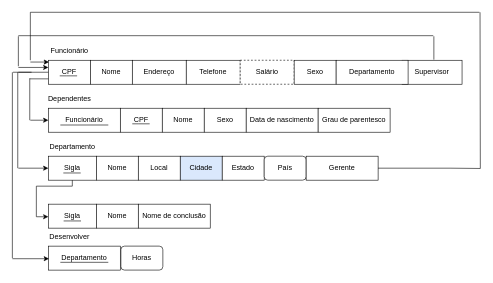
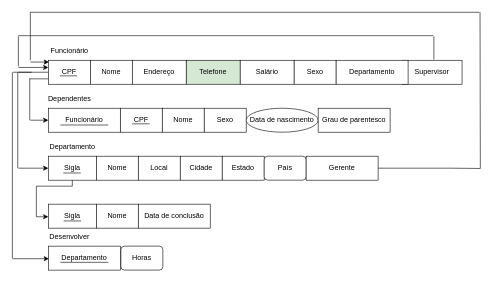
node "Telefone": fillcolor #ffffff -> #d5e8d4
node "Salário": style dashed -> solid
node "Data de nascimento": shape rectangle -> ellipse
node "Cidade": fillcolor #dae8fc -> #ffffff
node "Nome de conclusão": label "Nome de conclusão" -> "Data de conclusão"
